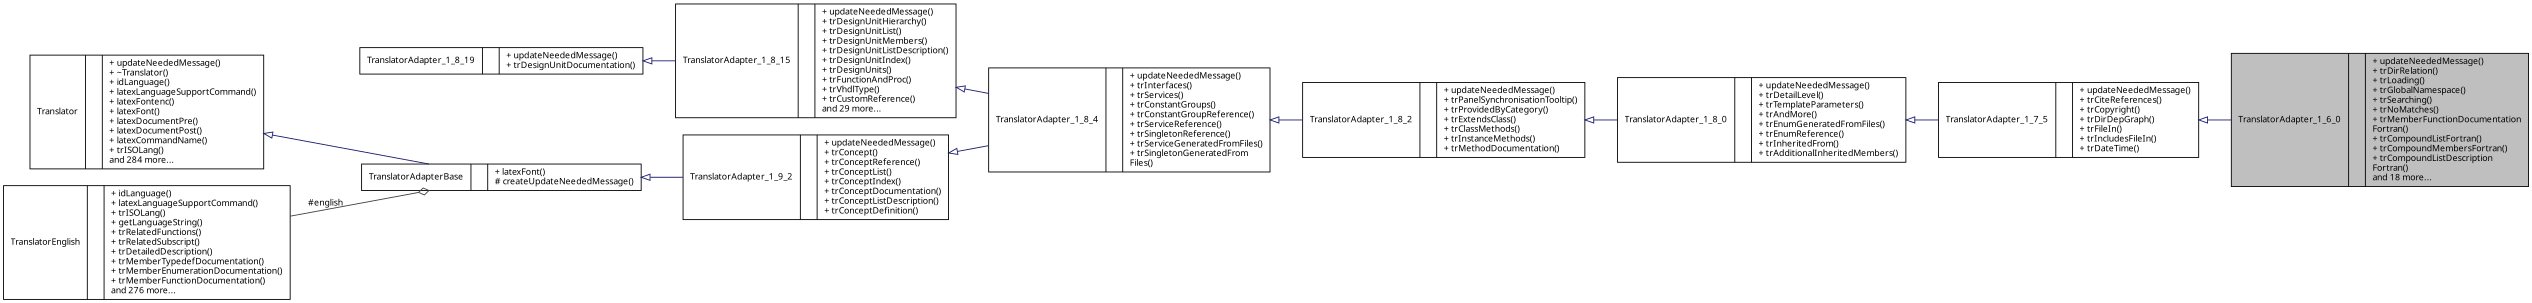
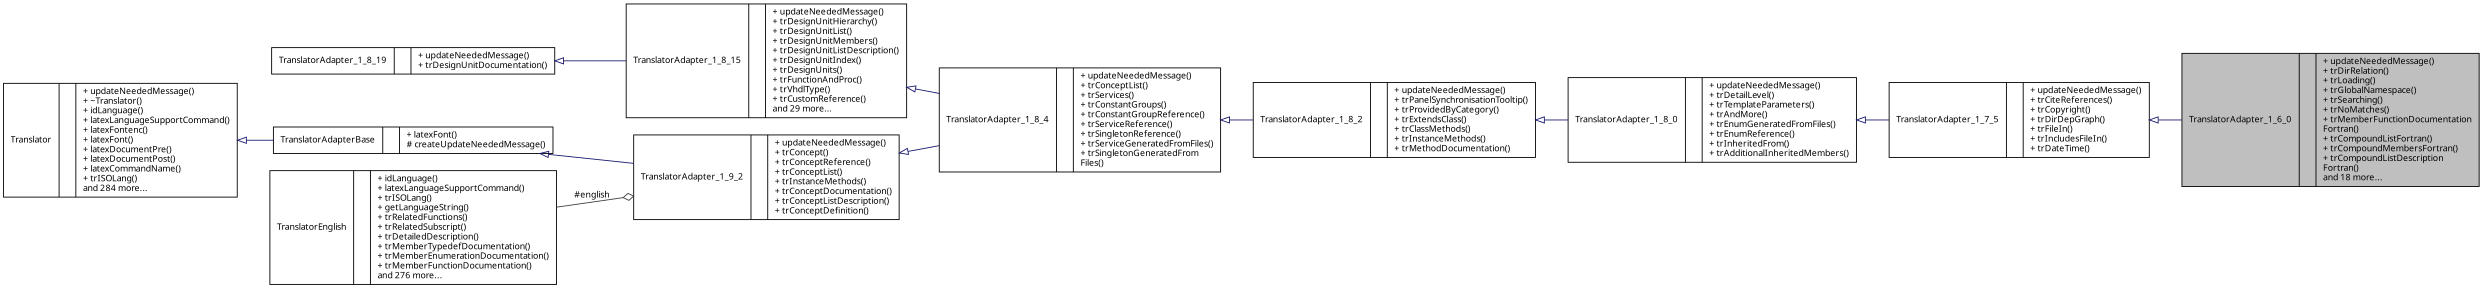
node "TranslatorAdapter_1_8_4": text "+ trInterfaces()" -> "+ trConceptList()"
node "TranslatorAdapter_1_9_2": text "+ trConceptIndex()" -> "+ trInstanceMethods()"
edge "TranslatorEnglish" -> "TranslatorAdapterBase": now "TranslatorEnglish" -> "TranslatorAdapter_1_9_2"
